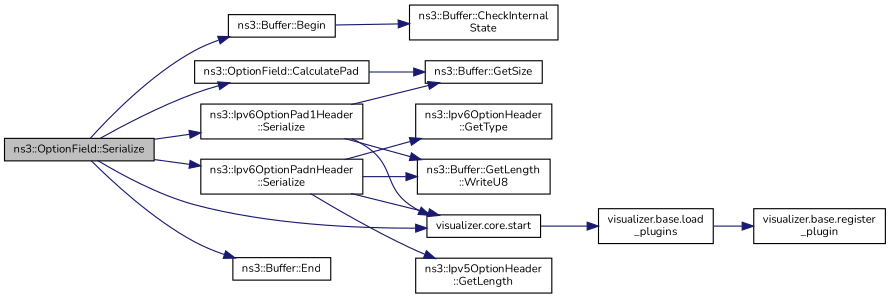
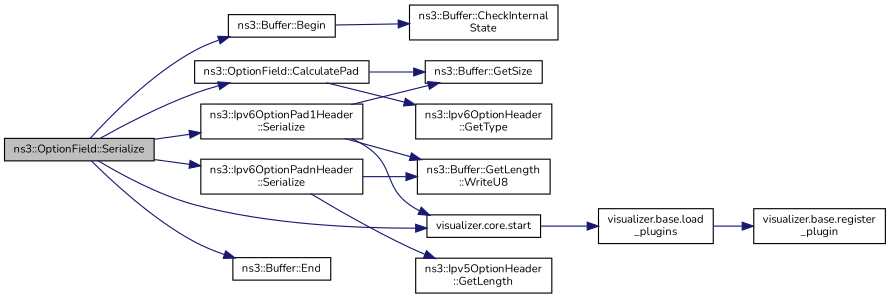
edge "ns3::Ipv6OptionPadnHeader ::Serialize" -> "ns3::Ipv6OptionHeader ::GetType": now "ns3::OptionField::CalculatePad" -> "ns3::Ipv6OptionHeader ::GetType"
edge "ns3::Ipv6OptionPadnHeader ::Serialize" -> "visualizer.core.start": removed
